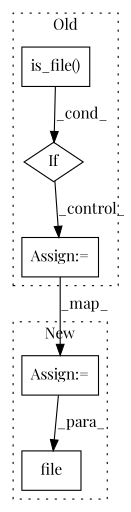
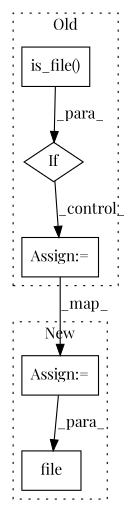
edge "is_file()" -> "If": label "_cond_" -> "_para_"
